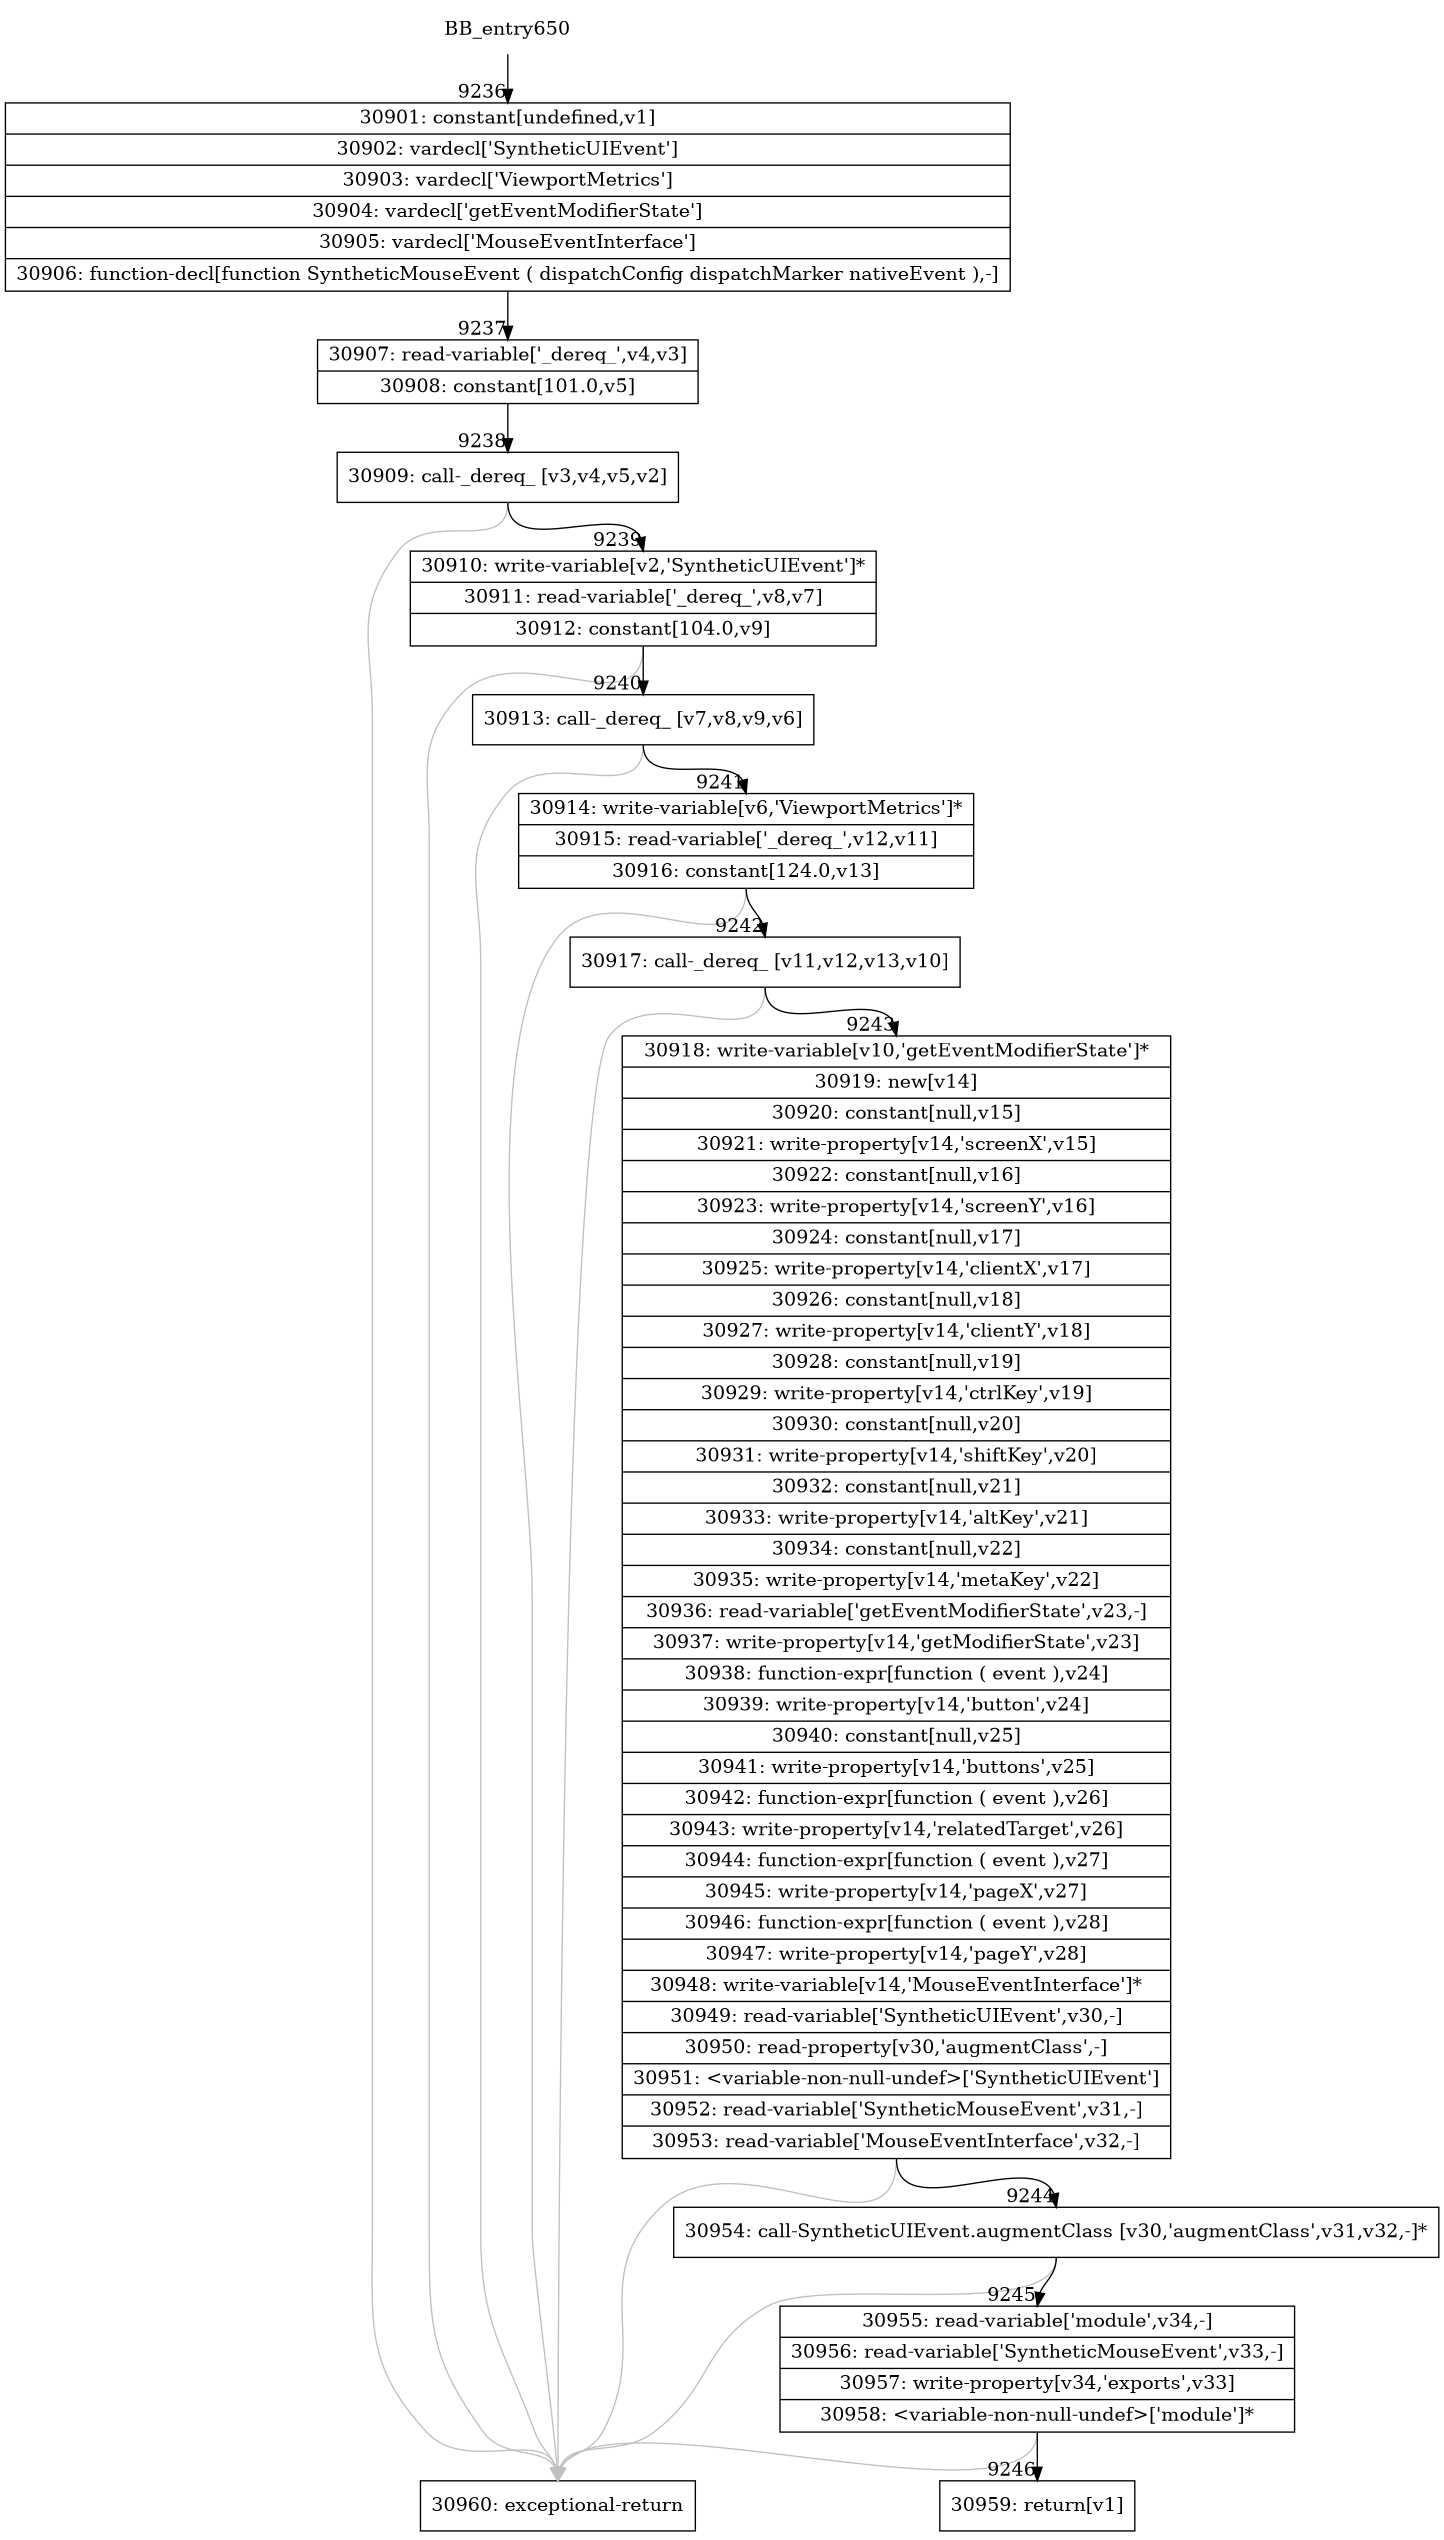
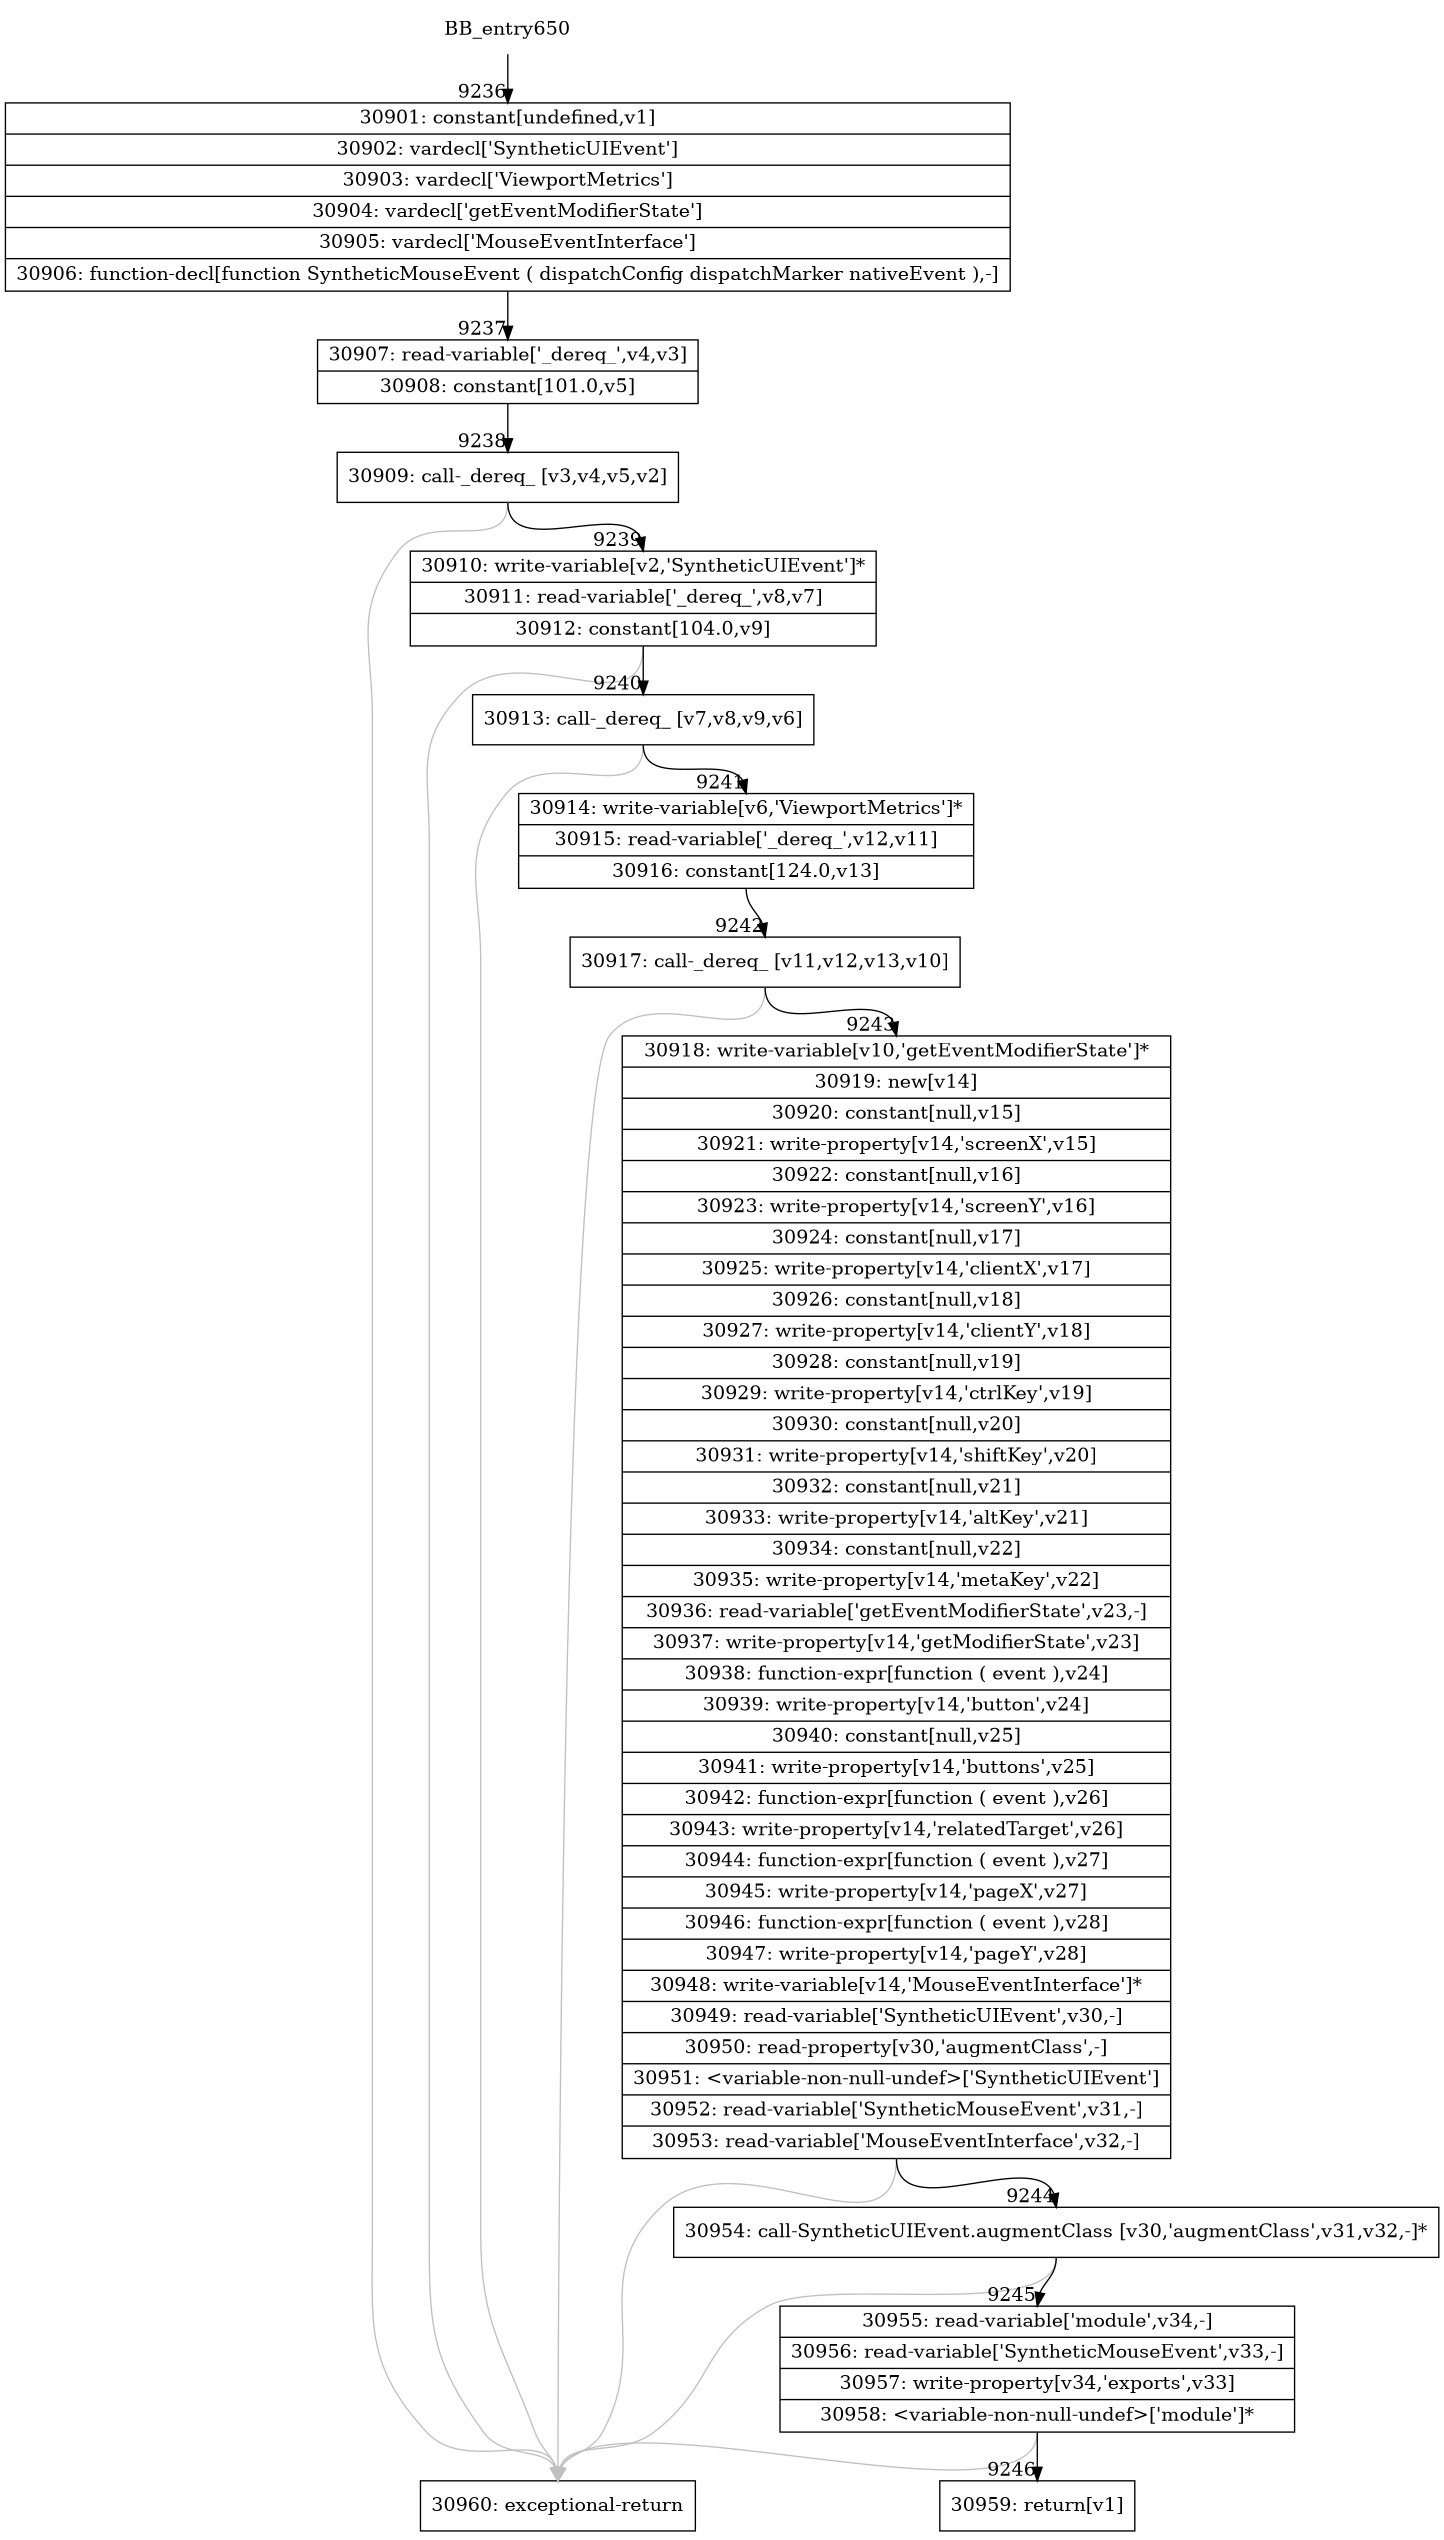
edge "30914: write-variable[v6,'ViewportMetrics']*" -> "30960: exceptional-return": removed
